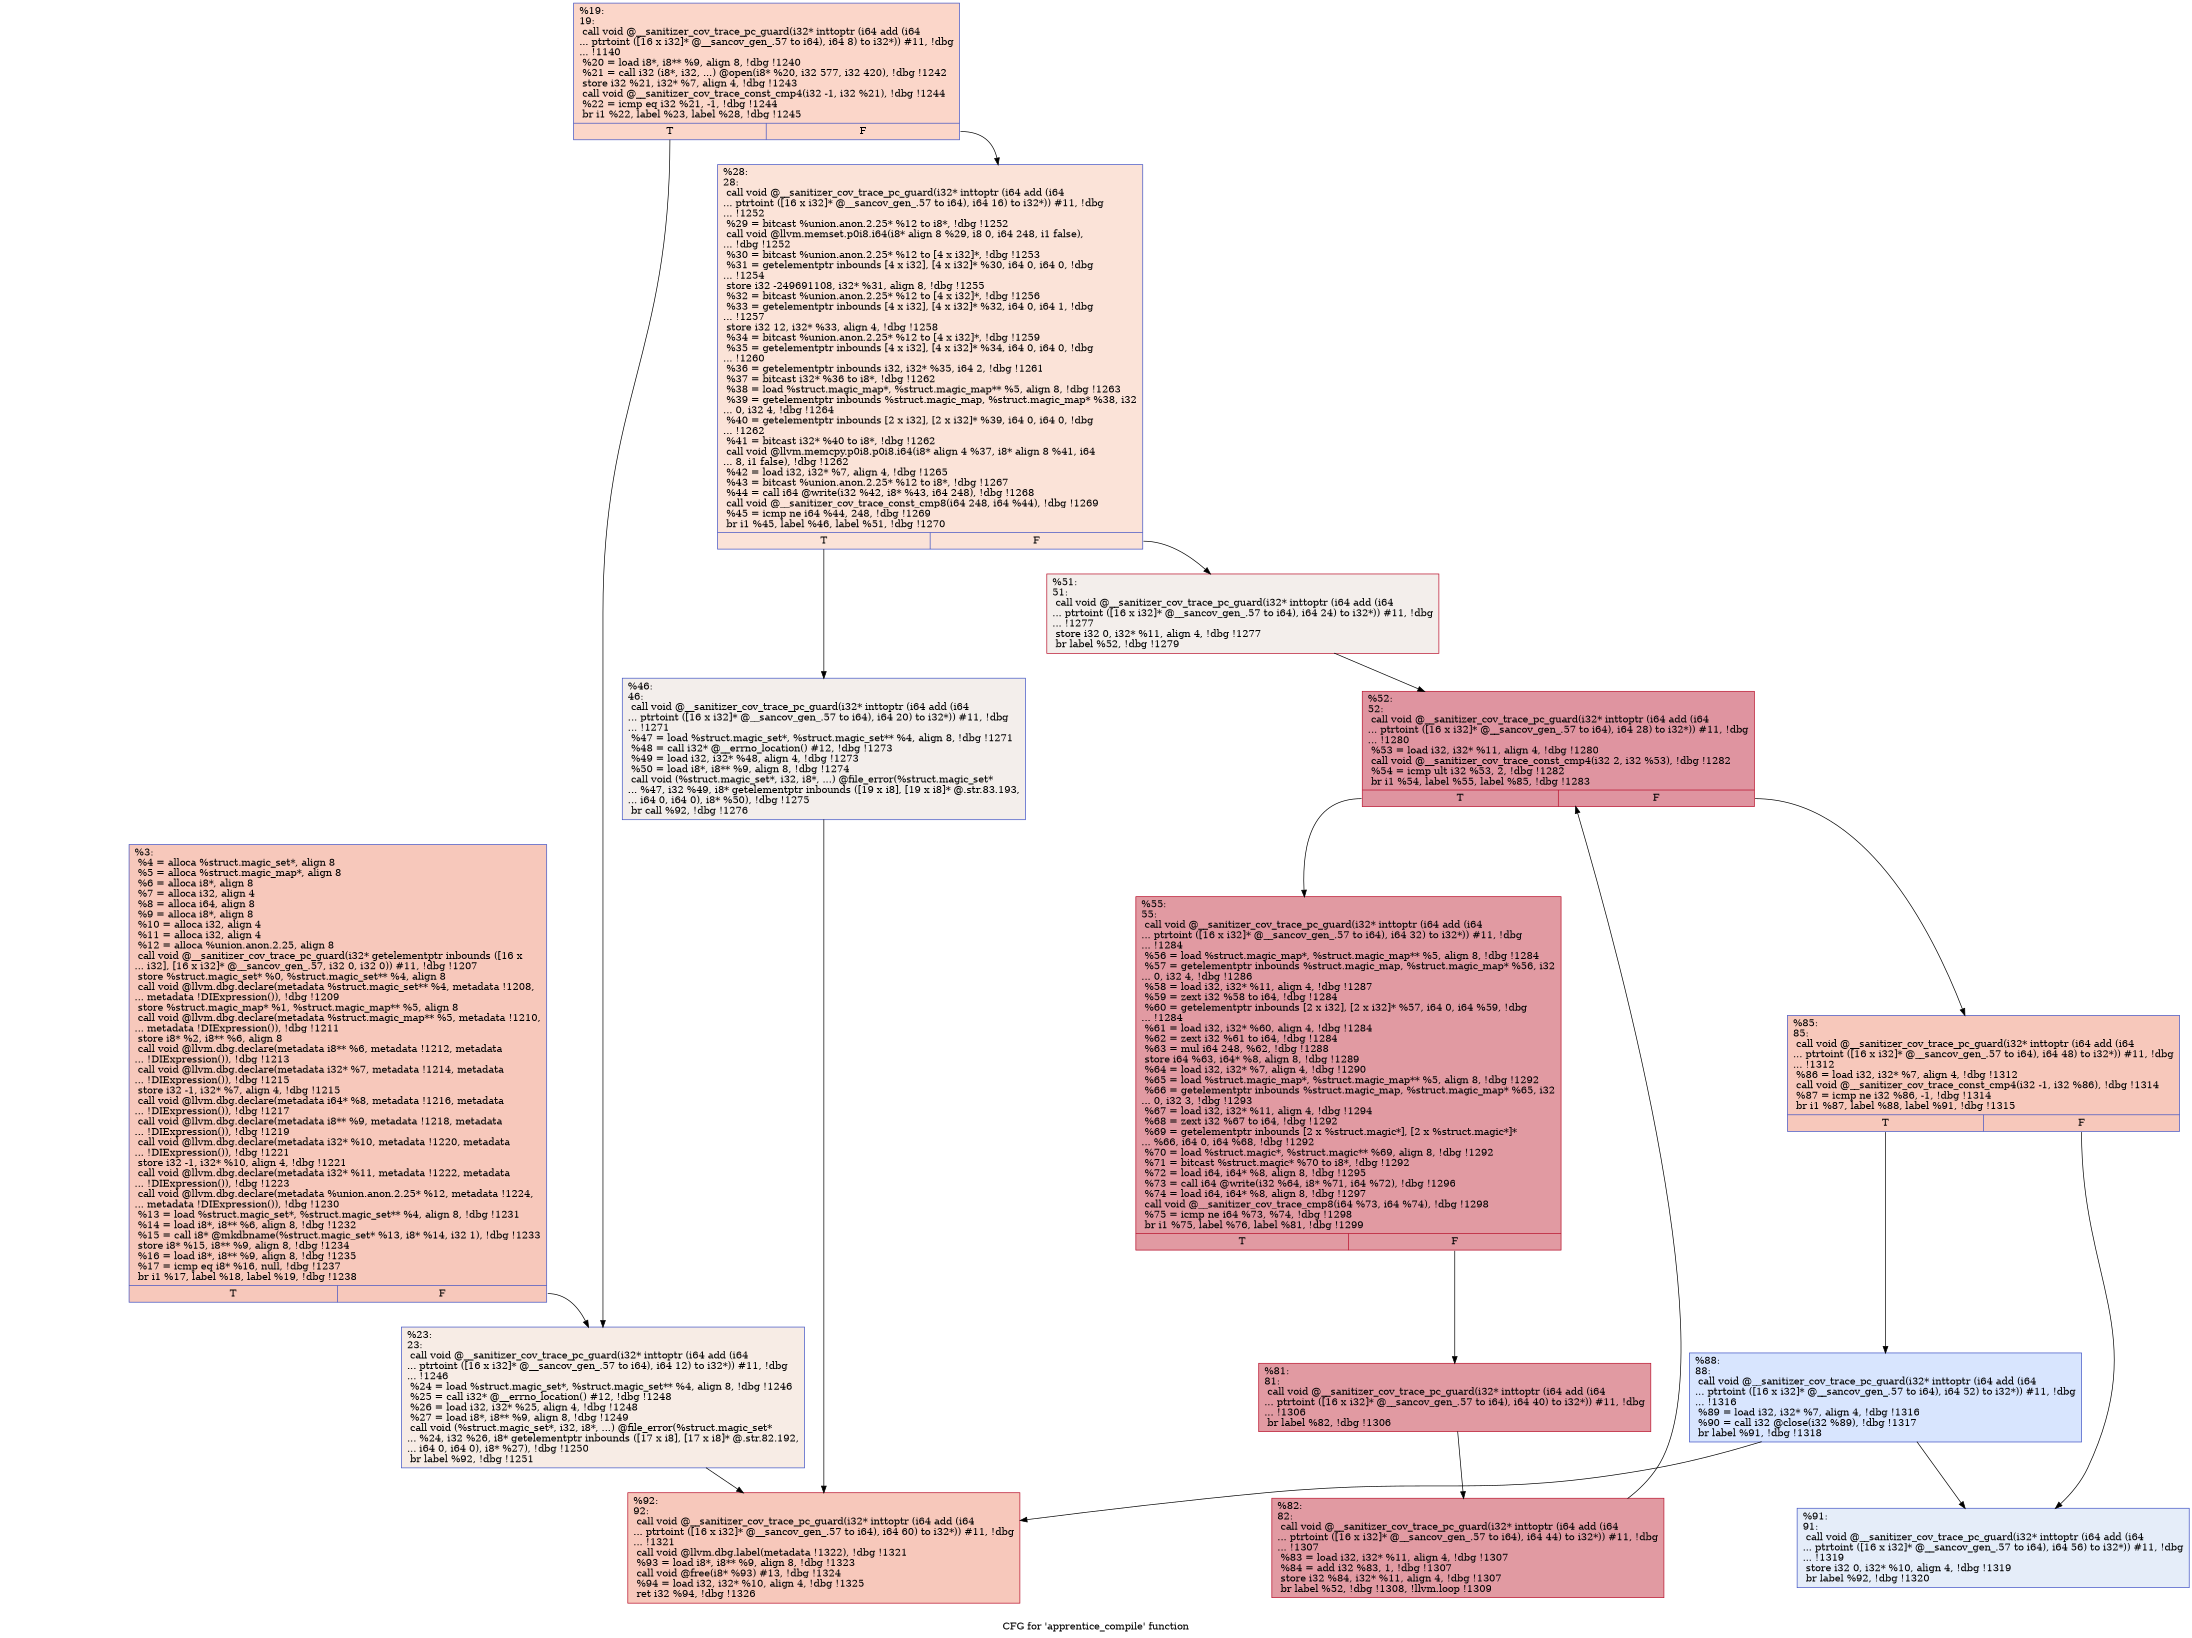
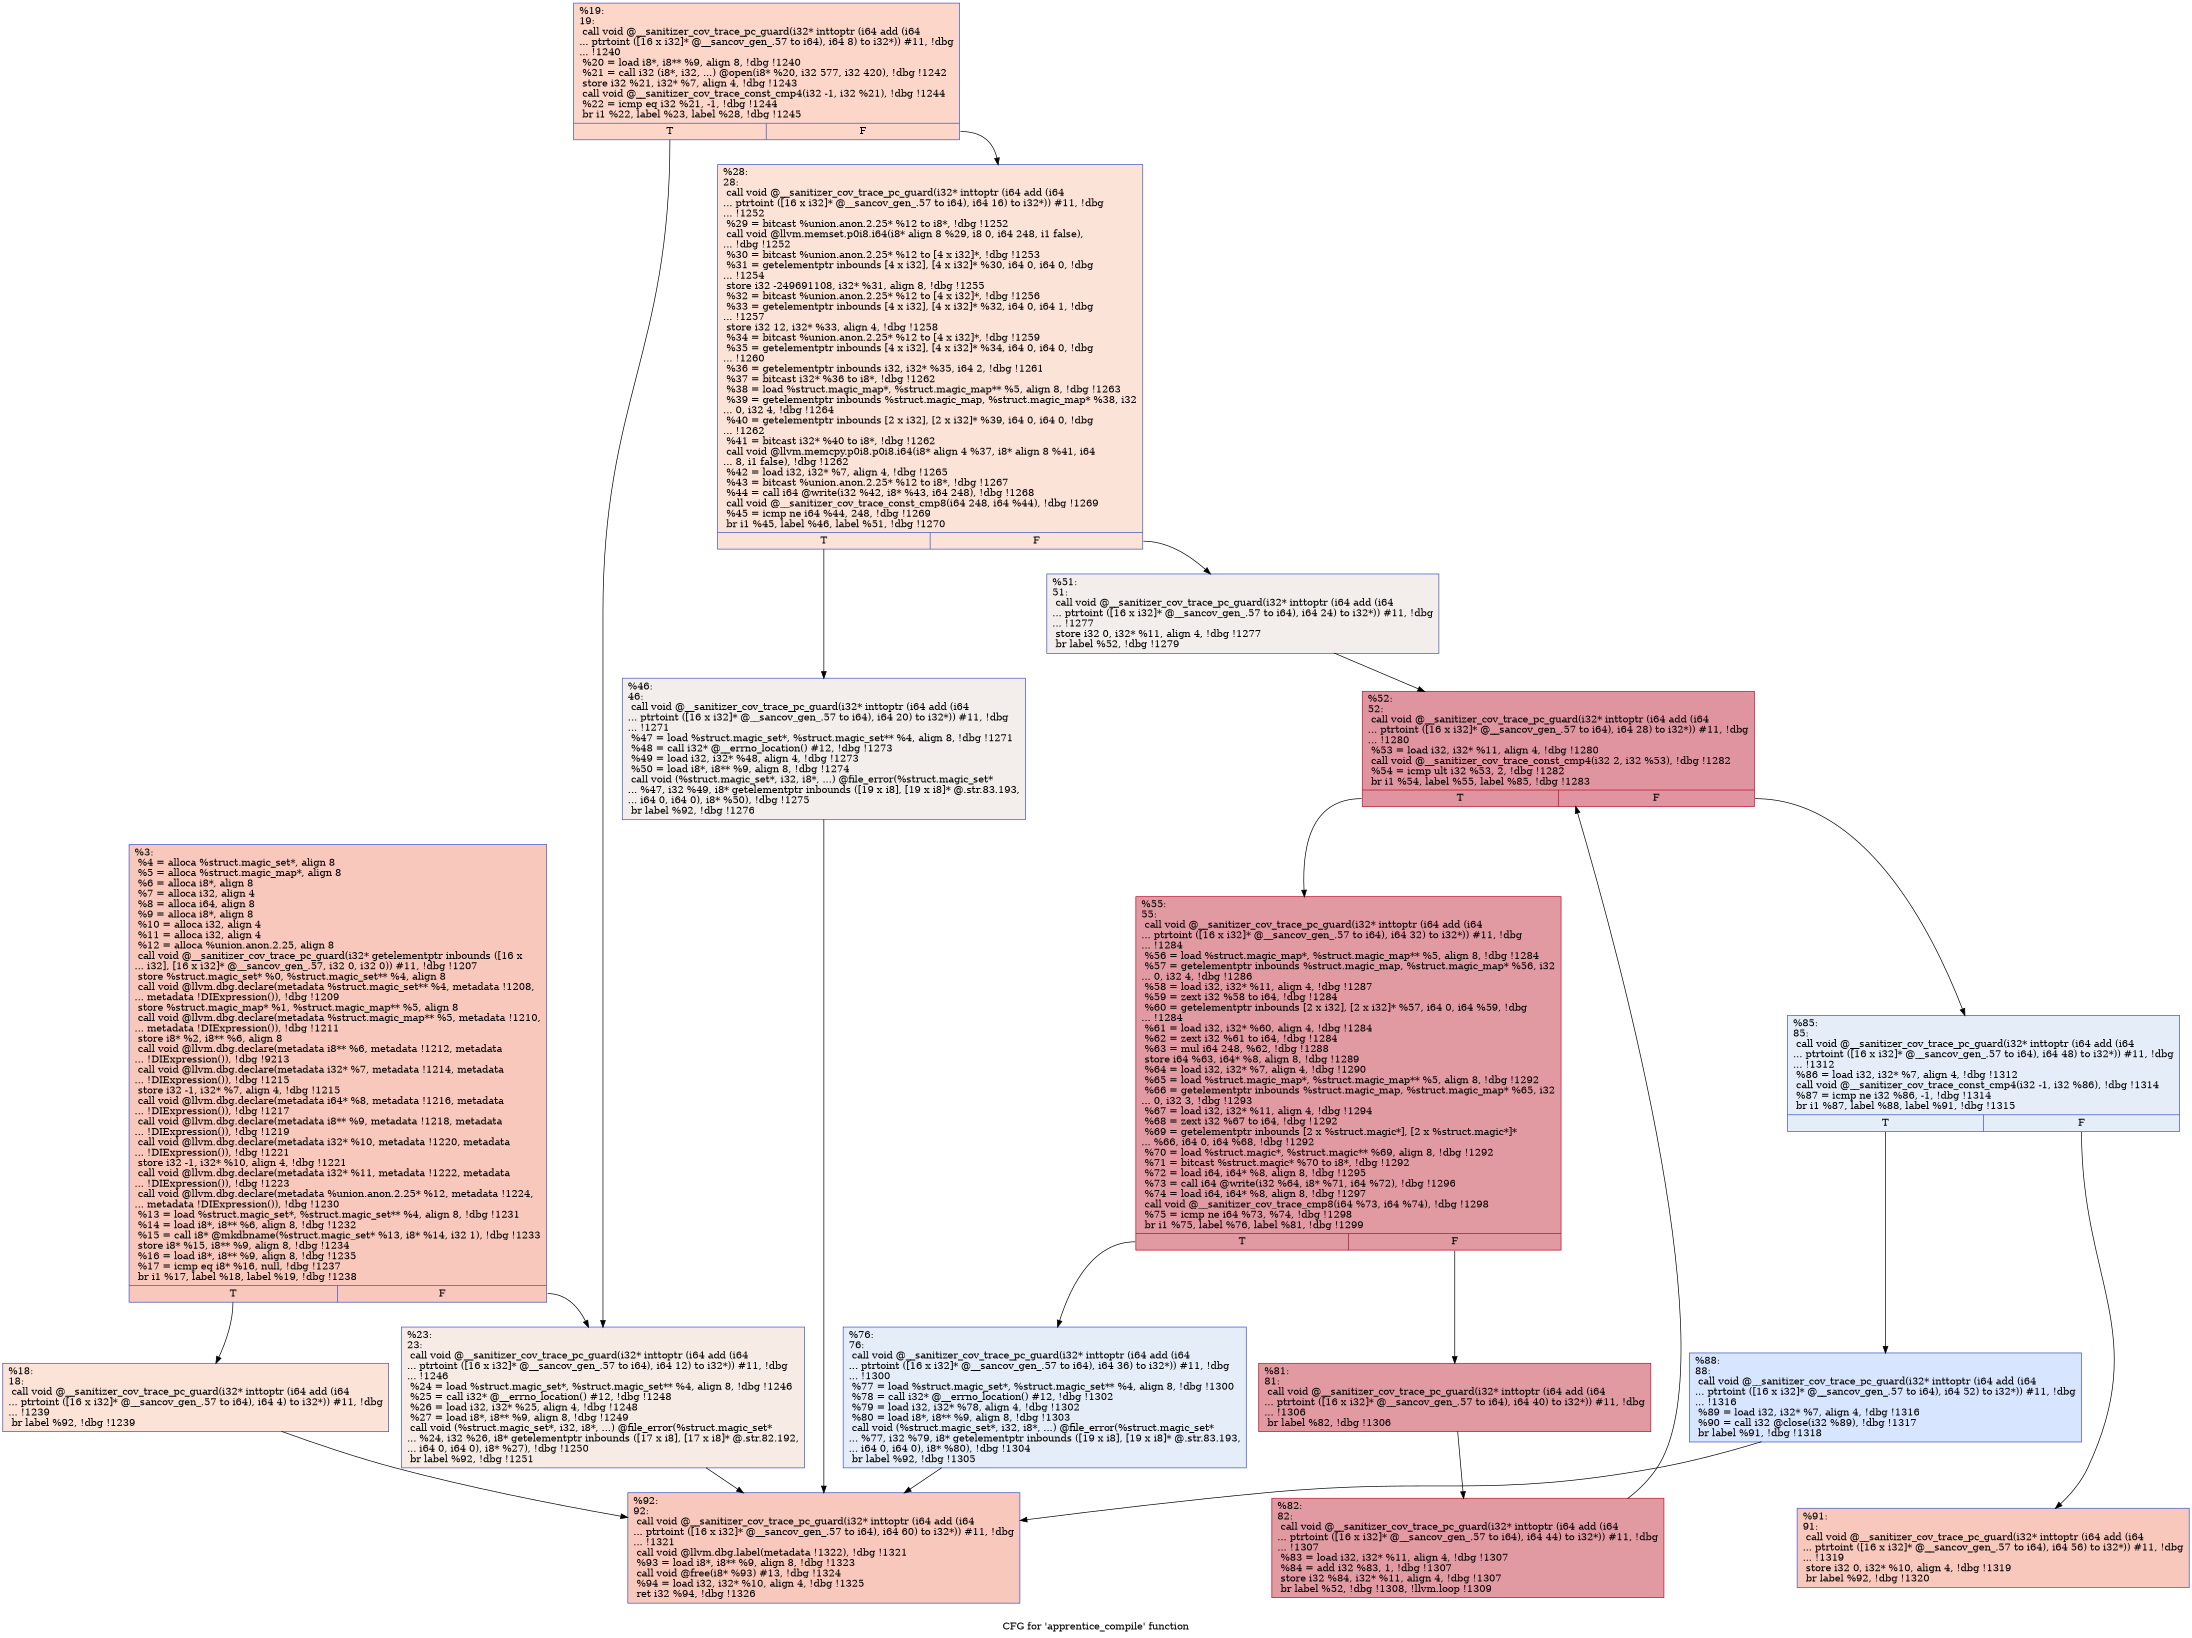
node "%19:": text "... !1140" -> "... !1240"
node "%51:": color #b70d28ff -> #3d50c3ff
node "%46:": text "br call %92, !dbg !1276" -> "br label %92, !dbg !1276"
node "%3:": text "... !DIExpression()), !dbg !1213" -> "... !DIExpression()), !dbg !9213"
node "%85:": fillcolor #ed836670 -> #c5d6f270
node "%18:": added
node "%76:": added
edge "%88:" -> "%91:": removed
node "%92:": color #b70d28ff -> #3d50c3ff
node "%91:": fillcolor #c5d6f270 -> #ed836670
